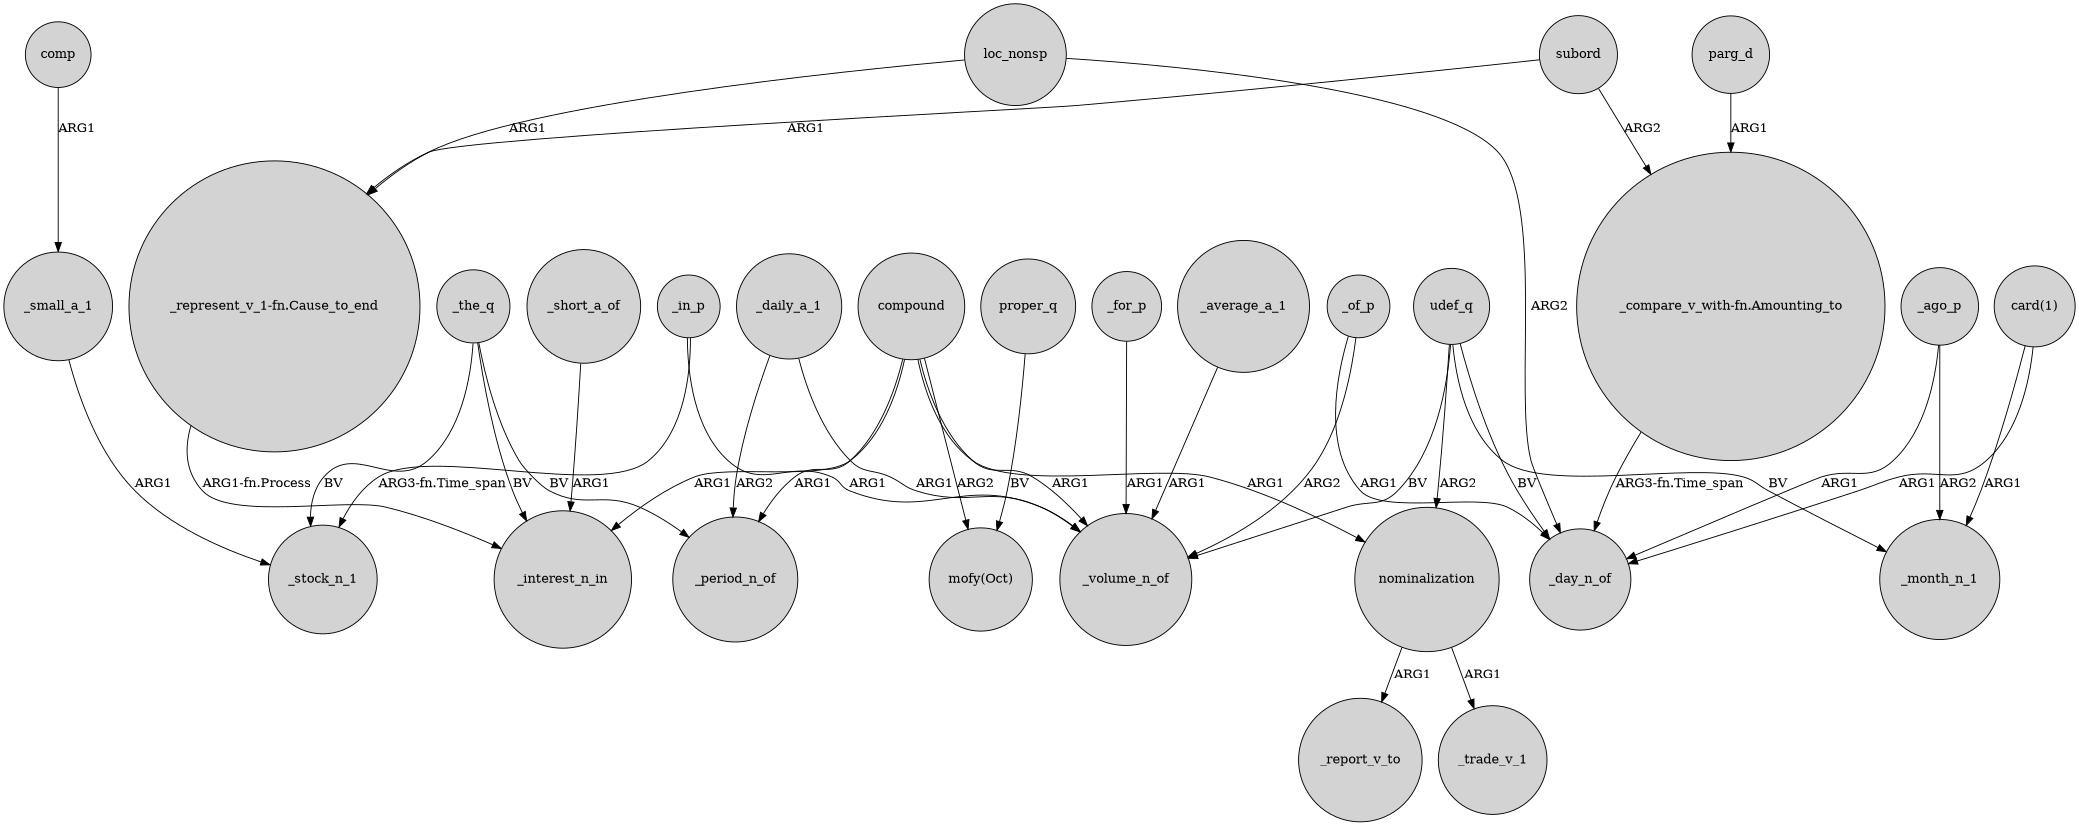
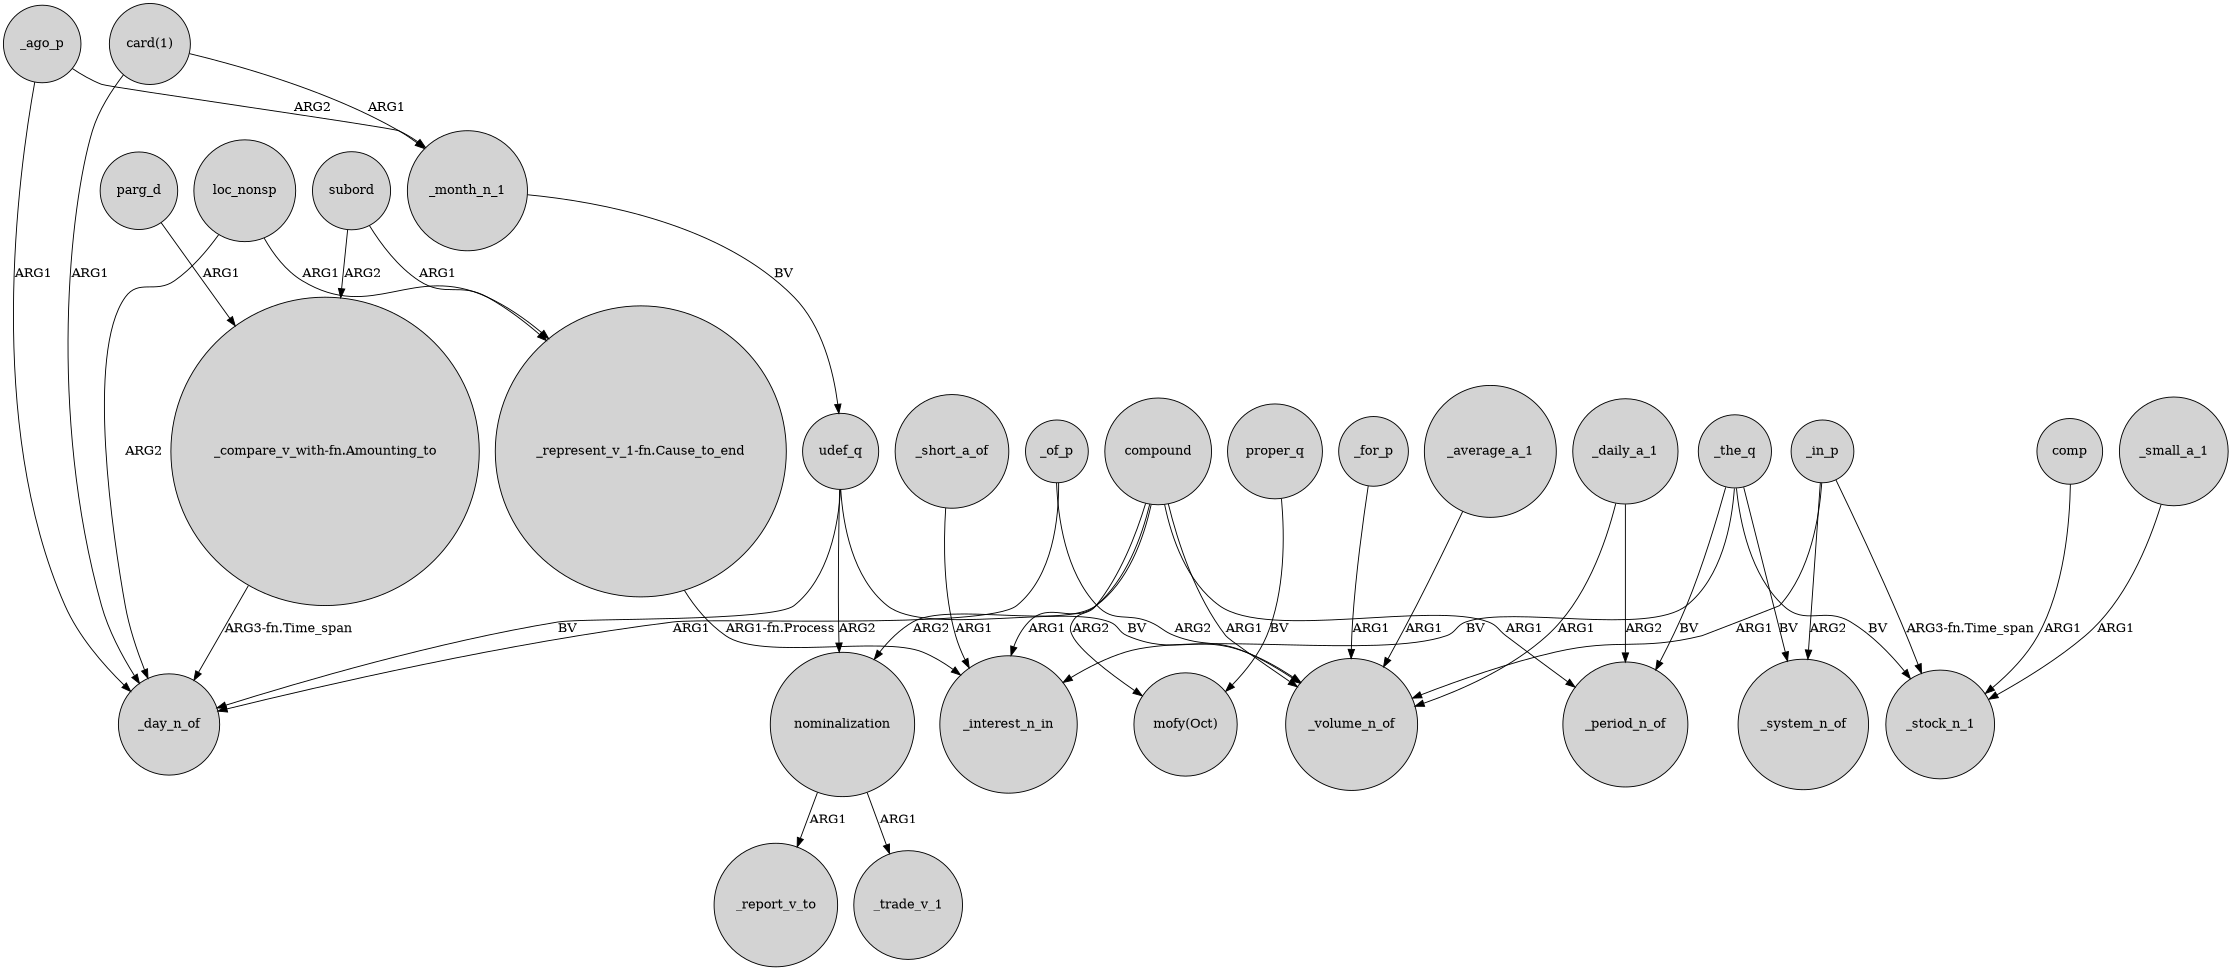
edge "comp" -> "_small_a_1": now "comp" -> "_stock_n_1"
edge "udef_q" -> "_month_n_1": reversed
edge "compound" -> "nominalization": label "ARG1" -> "ARG2"
node "_system_n_of": added
